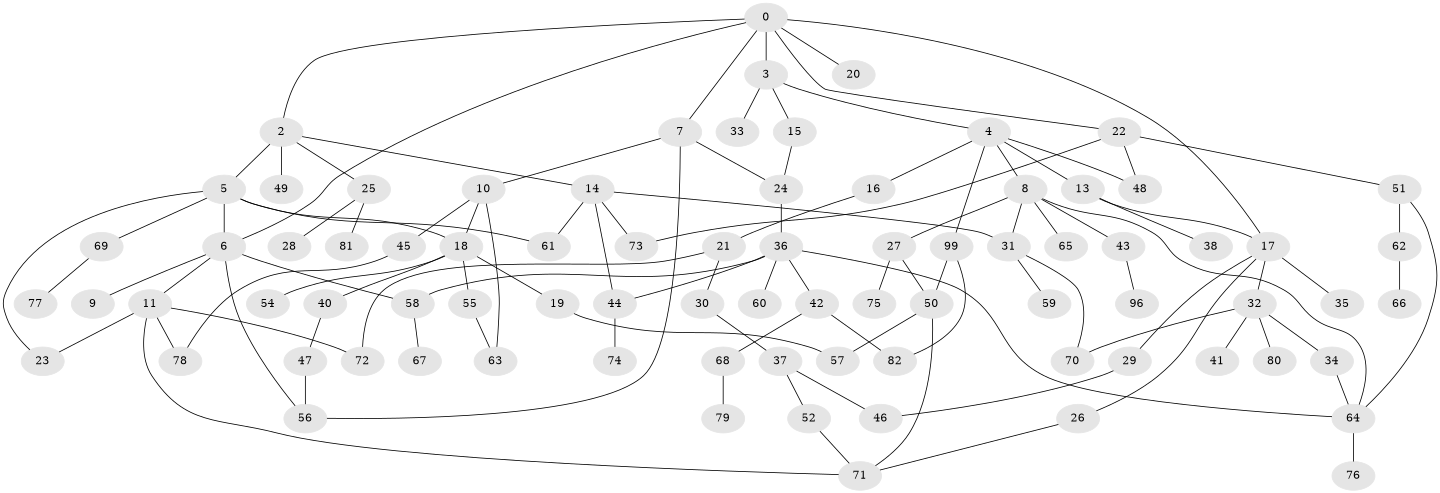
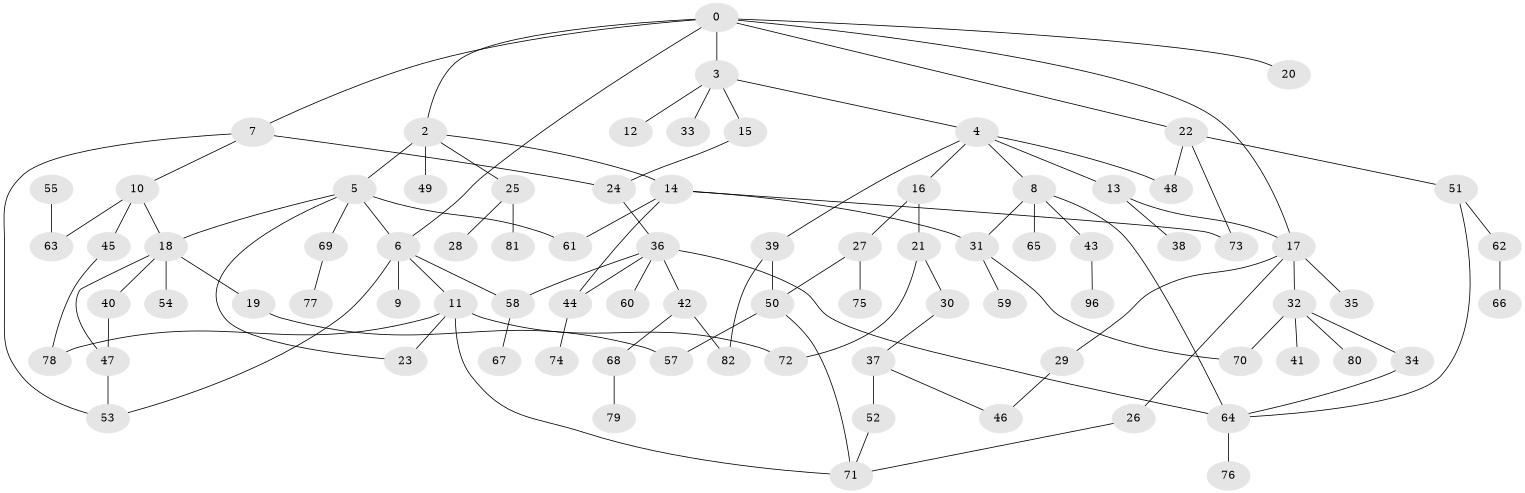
node "12": added
edge "8" -- "27": now "16" -- "27"
node "99": label "99" -> "39"
edge "18" -- "55": now "18" -- "47"
node "56": label "56" -> "53"
